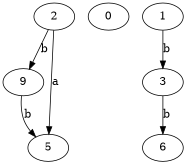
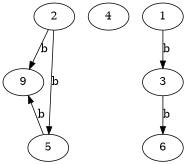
node "0": label "0" -> "4"
edge "2" -> "5": label "a" -> "b"
edge "9" -> "5": reversed
